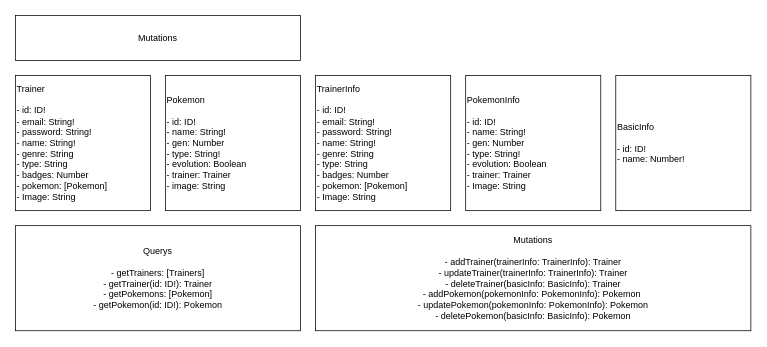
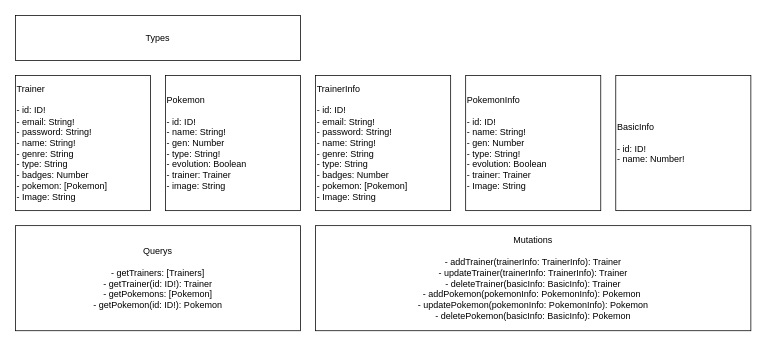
node "Mutations": label "Mutations" -> "Types"
